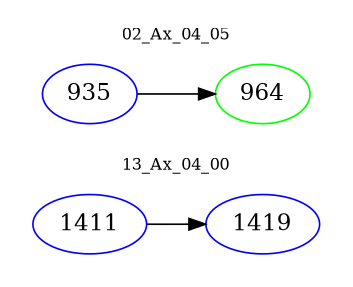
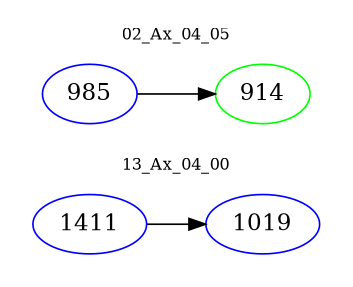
node "935": label "935" -> "985"
node "964": label "964" -> "914"
node "1419": label "1419" -> "1019"
